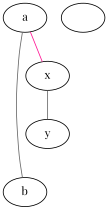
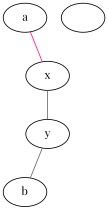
edge "a" -- "b": now "y" -- "b"
